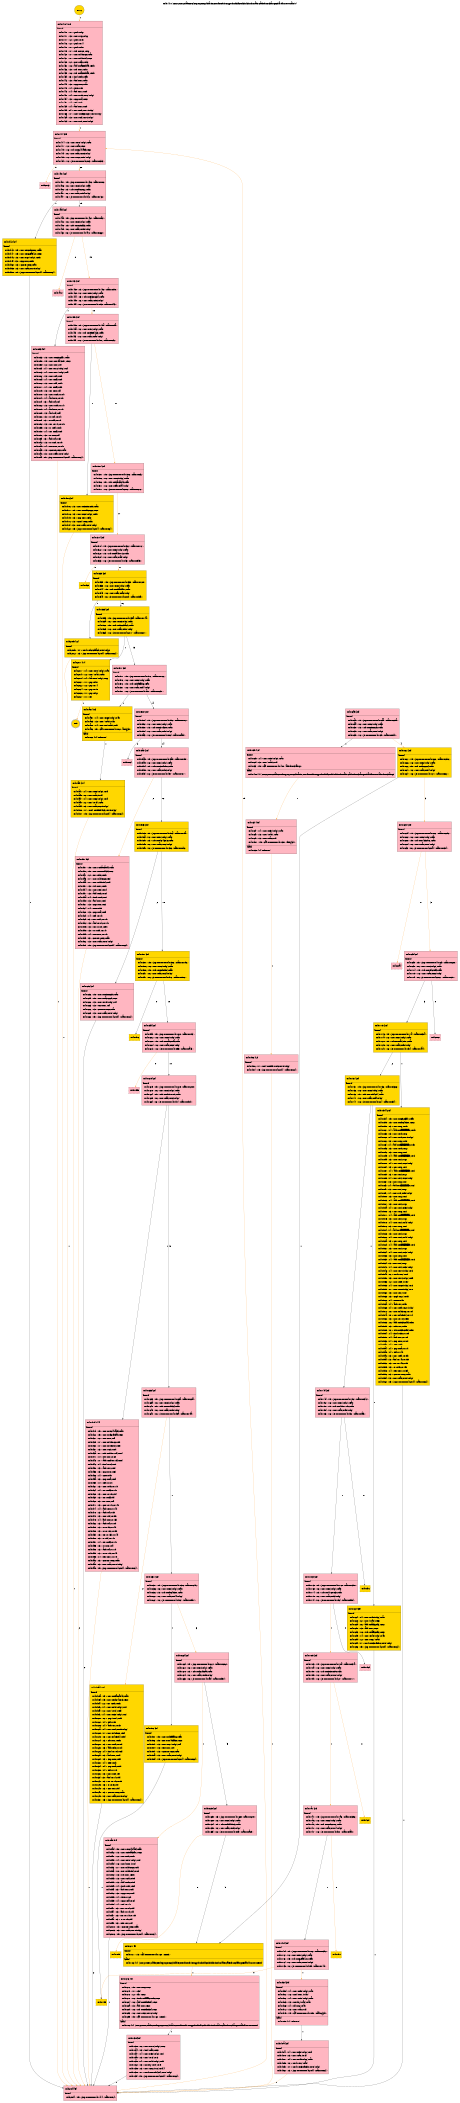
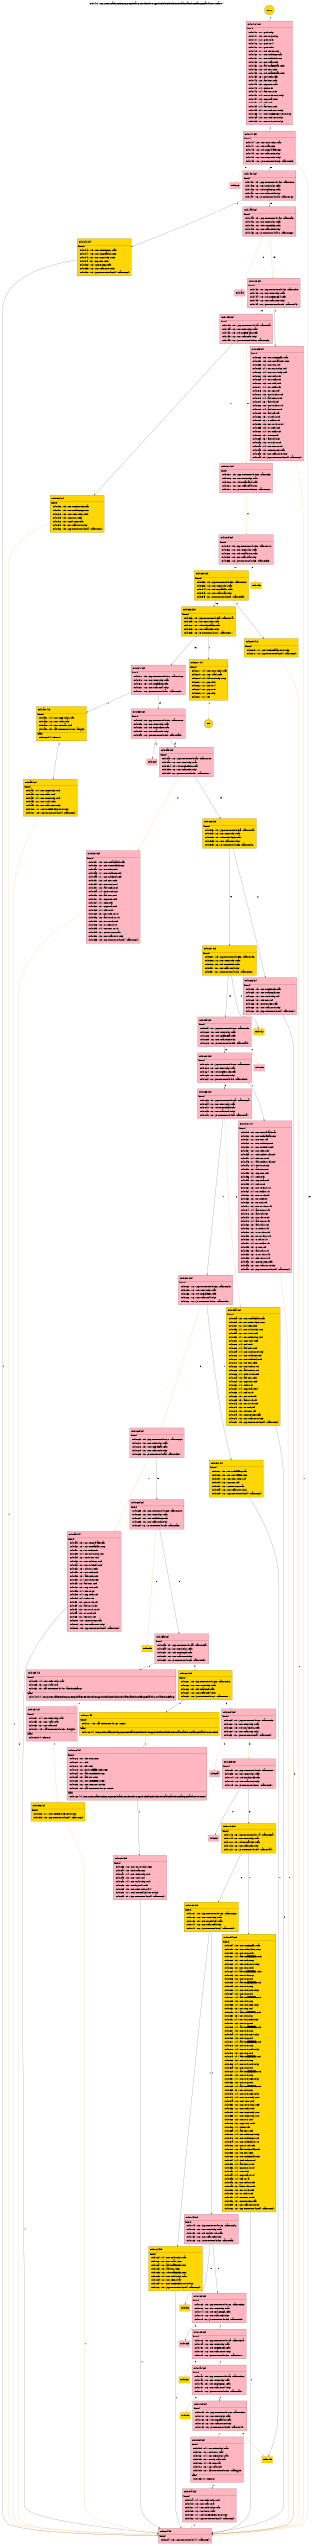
node "0x401d06 [12]": fillcolor lightpink -> gold
edge "0x401689 [28]" -> "0x401c71 [5]": now "0x401689 [28]" -> "0x4016a5 [28]"
